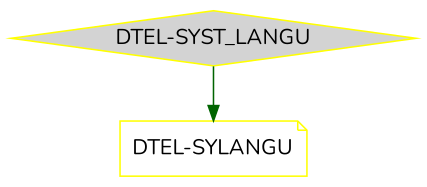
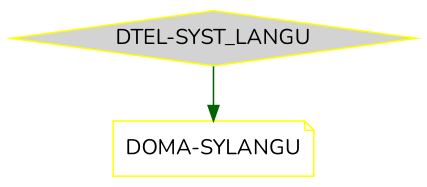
node "DTEL-SYLANGU": label "DTEL-SYLANGU" -> "DOMA-SYLANGU"
